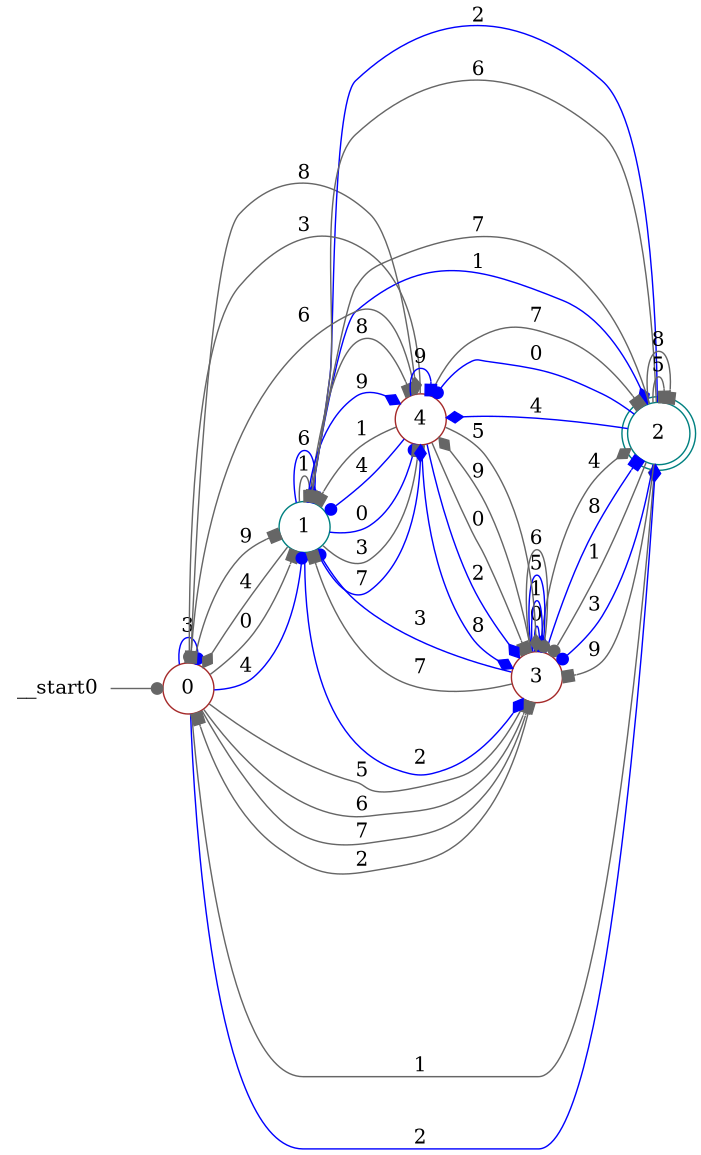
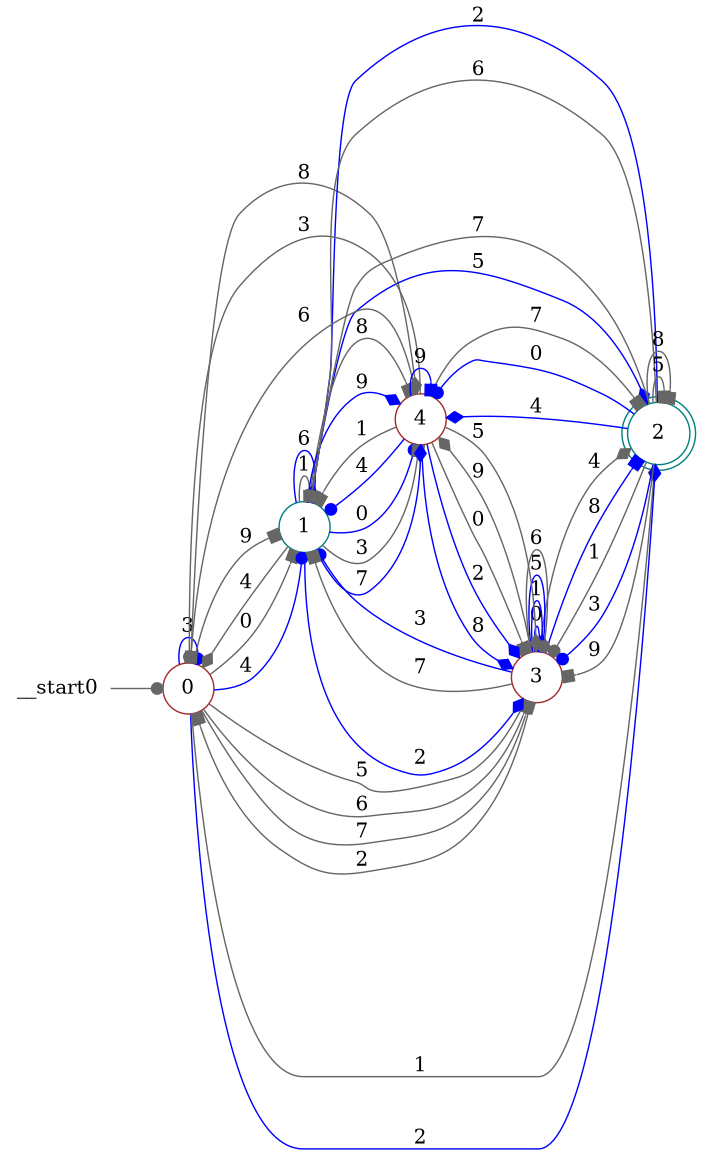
edge "1" -> "2": label "1" -> "5"
